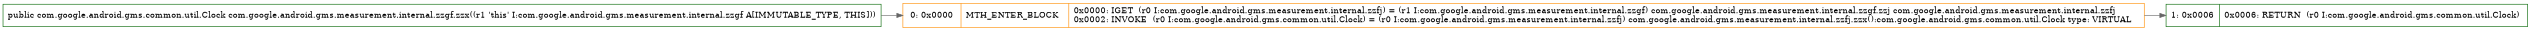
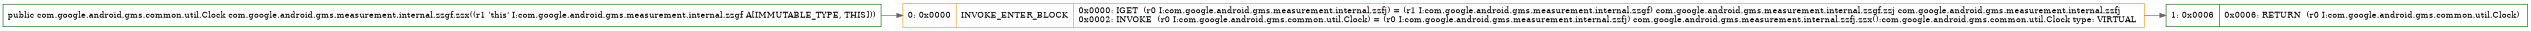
node "0: 0x0000": text "MTH_ENTER_BLOCK" -> "INVOKE_ENTER_BLOCK"
